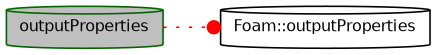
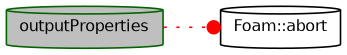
node "Foam::outputProperties": label "Foam::outputProperties" -> "Foam::abort"
